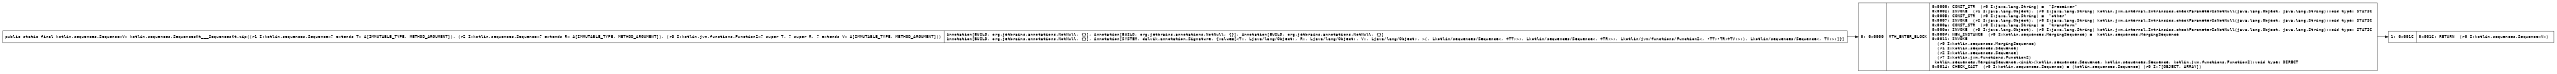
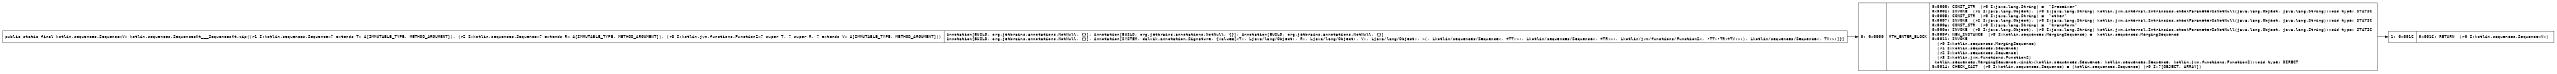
node "0: 0x0000": text "(r7 I:kotlin.jvm.functions.Function2)" -> "(r3 I:kotlin.jvm.functions.Function2)"
